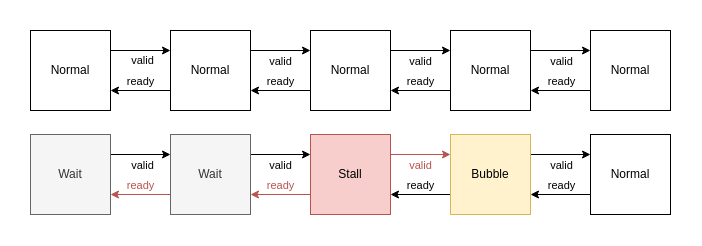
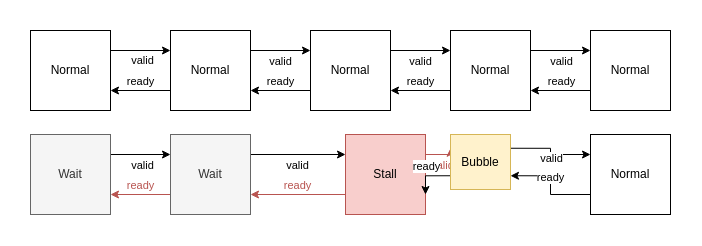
node "Stall": moved (351, 175) -> (386, 175)
node "Bubble": size 80x80 -> 60x55
